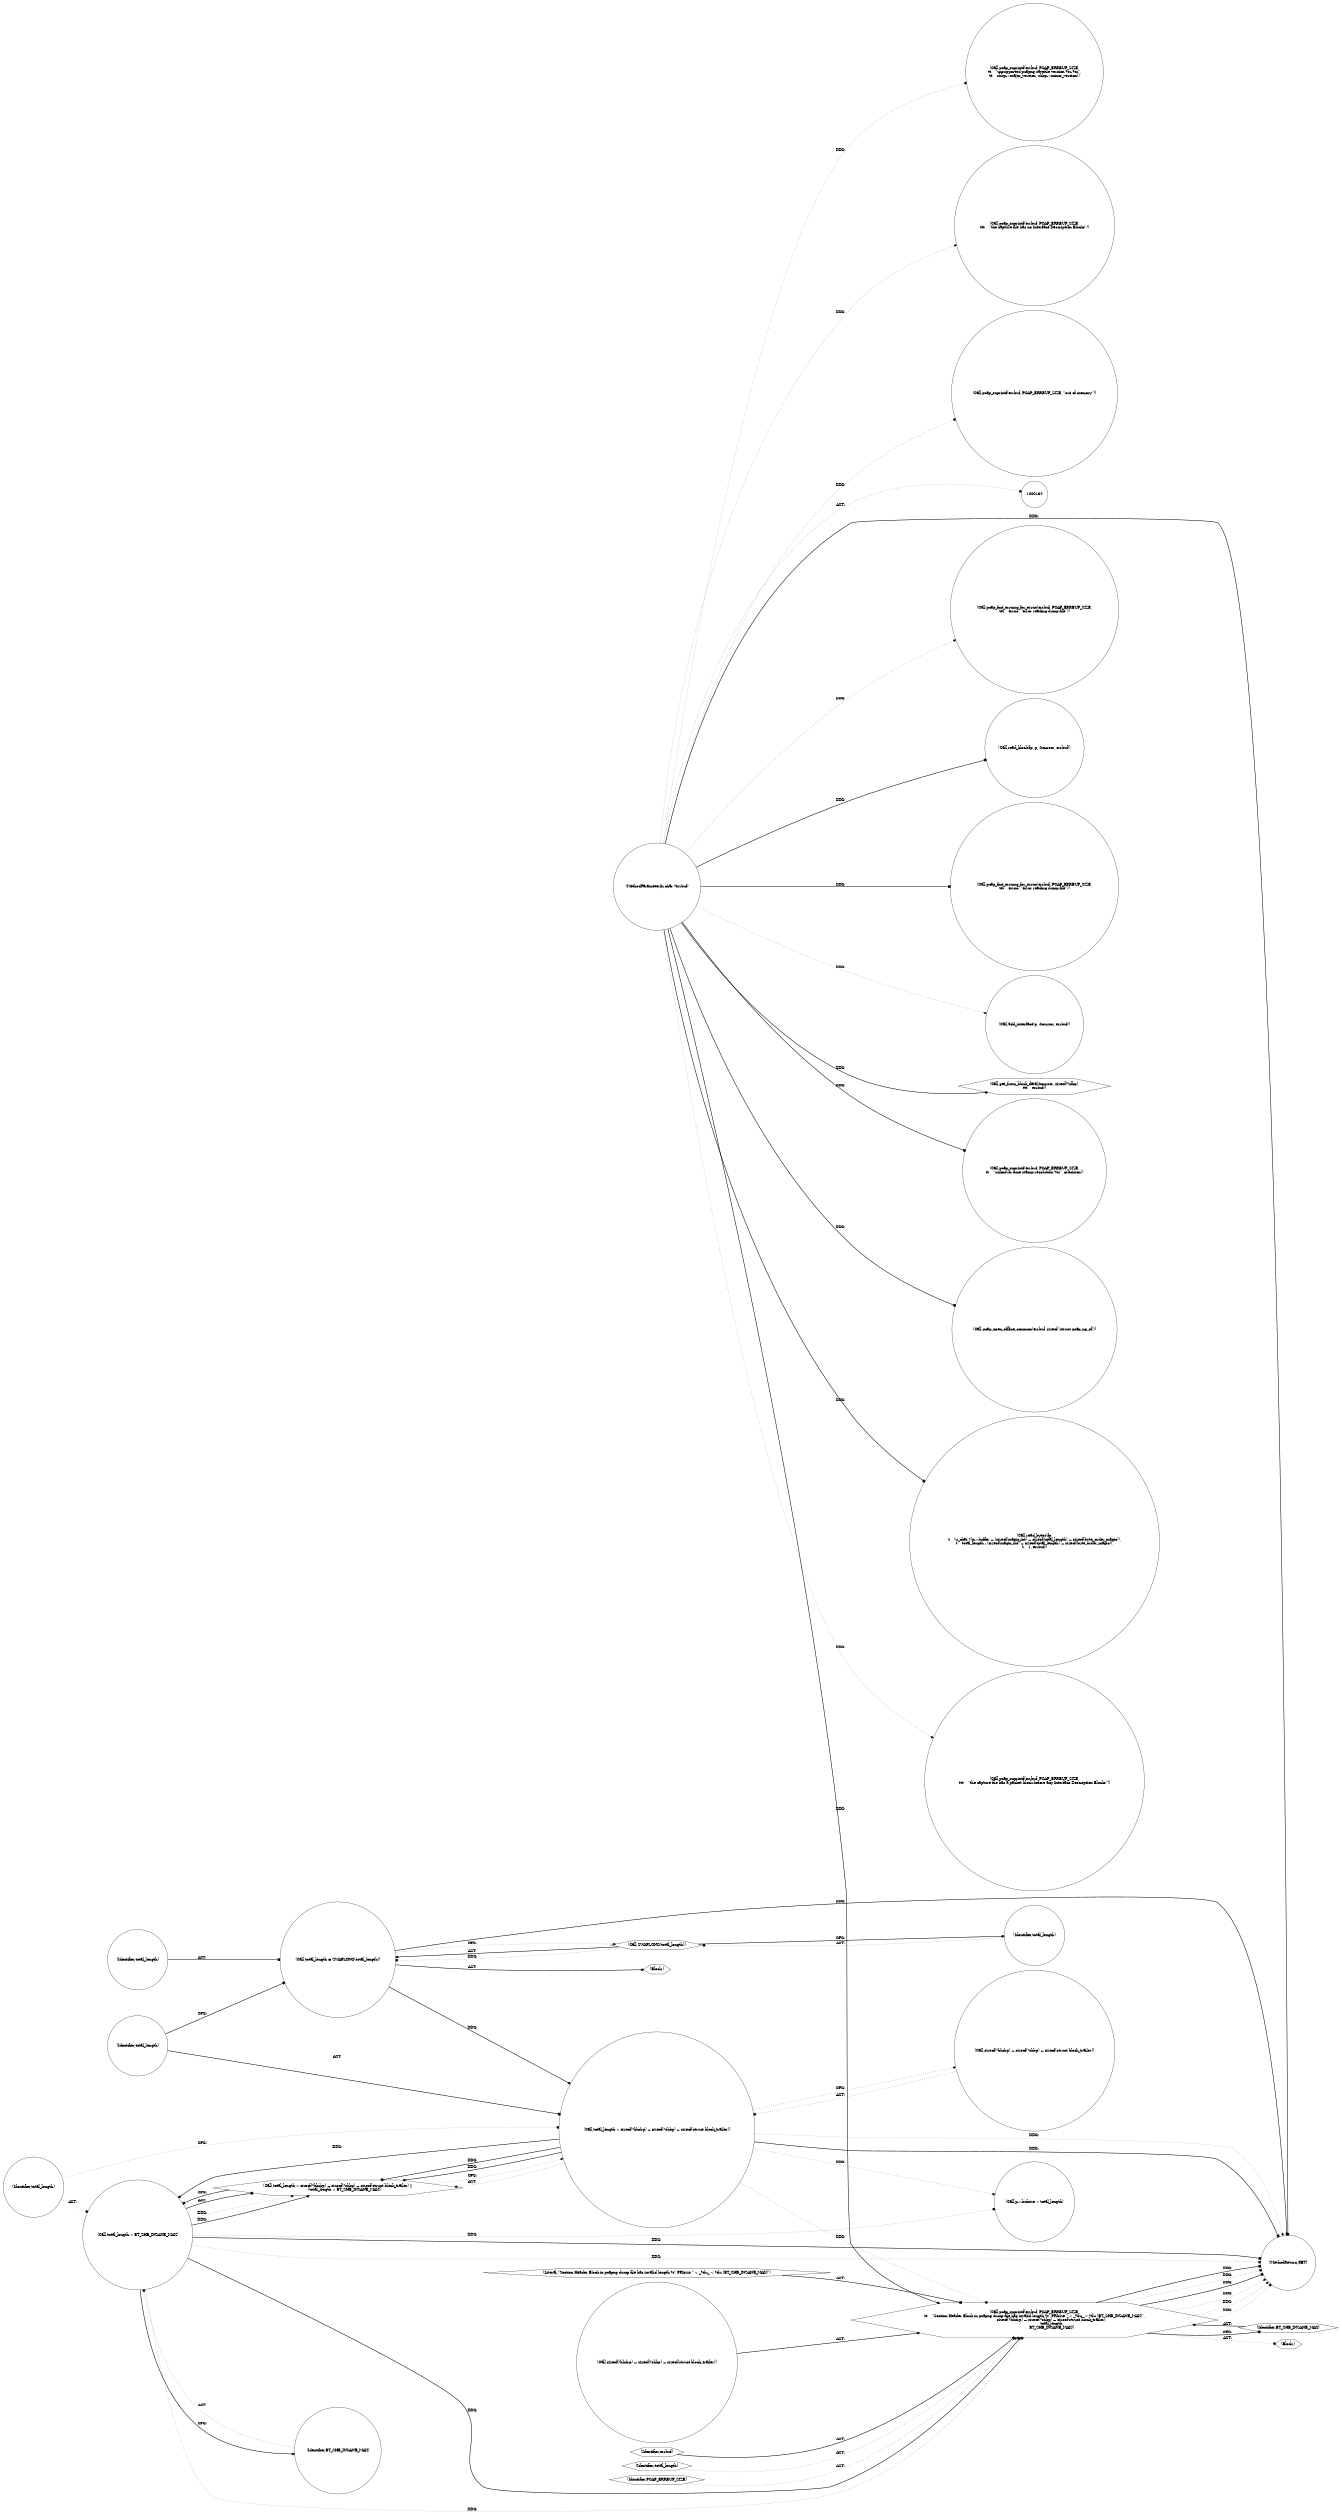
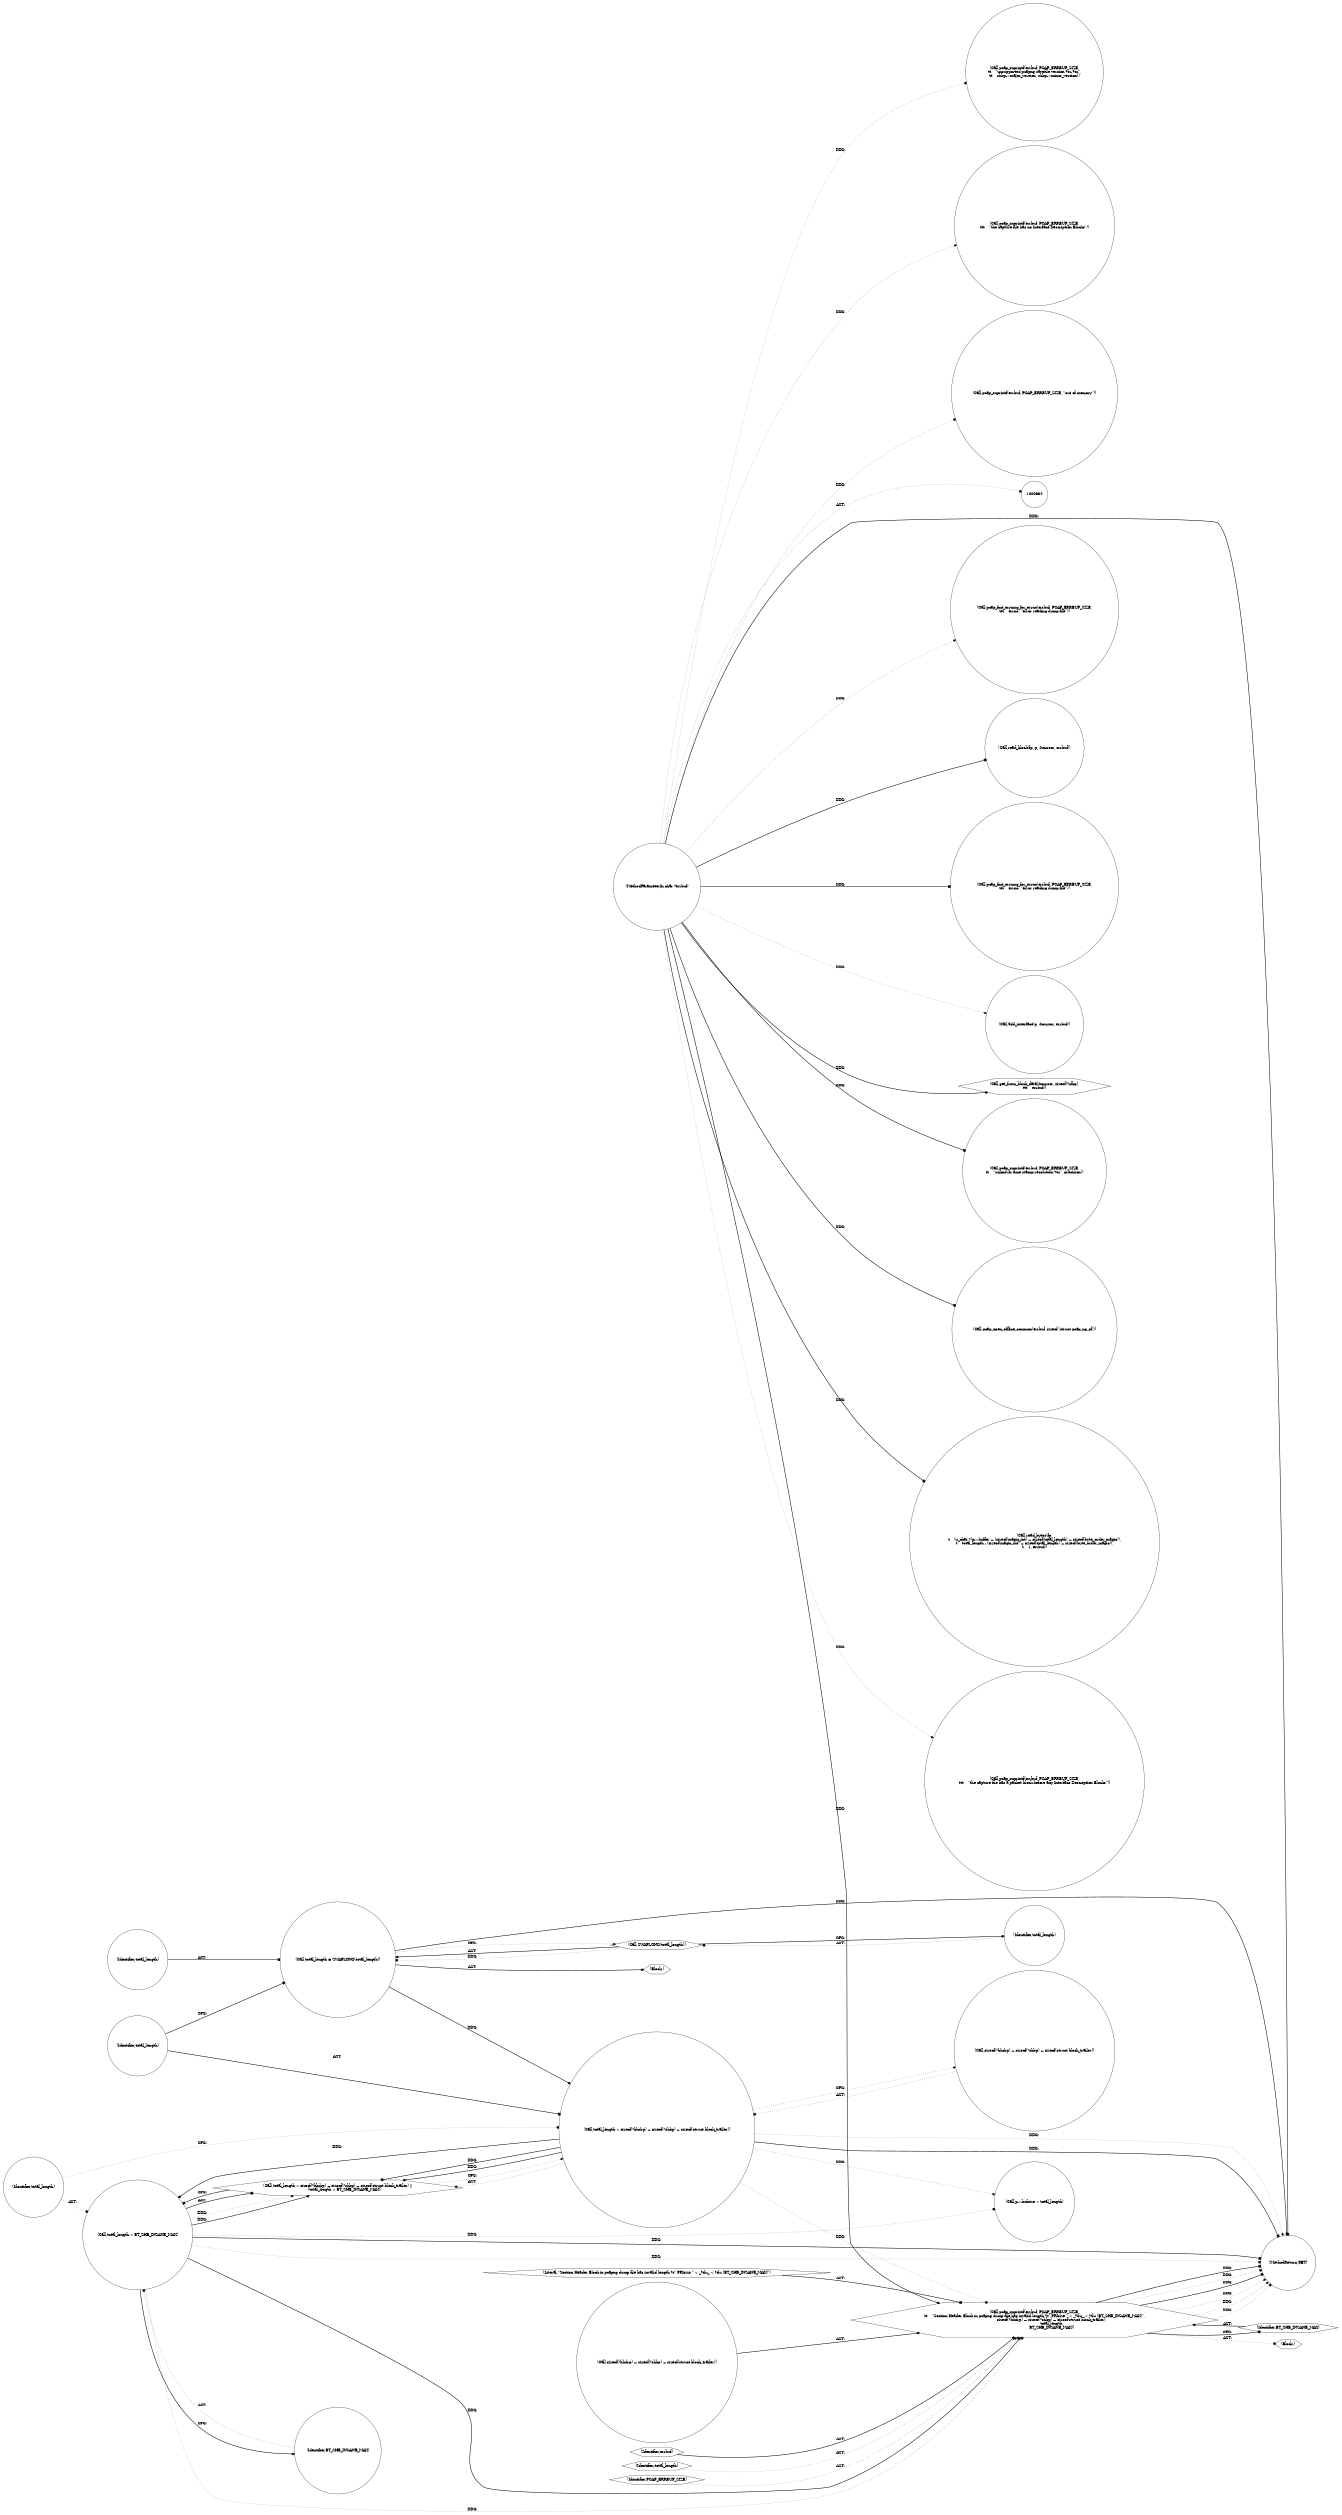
node "1000132": label "1000132" -> "1000632"
